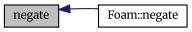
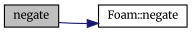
edge "Foam::negate" -> "negate": reversed
